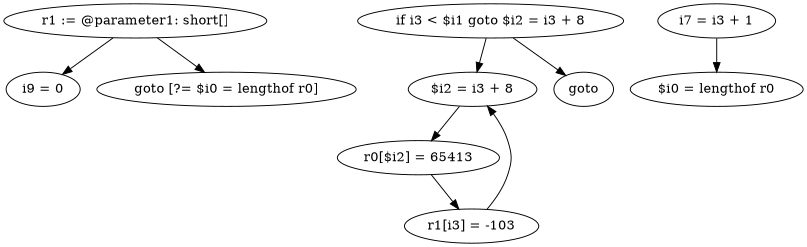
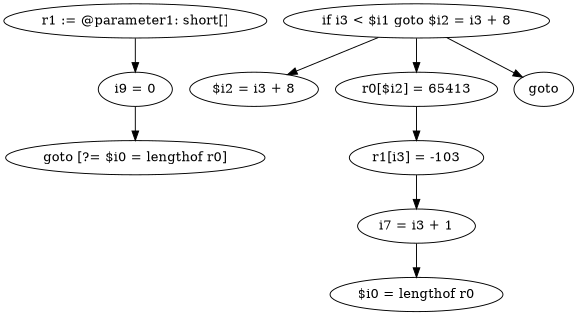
edge "r1 := @parameter1: short[]" -> "goto [?= $i0 = lengthof r0]": now "i9 = 0" -> "goto [?= $i0 = lengthof r0]"
edge "$i2 = i3 + 8" -> "r0[$i2] = 65413": now "if i3 < $i1 goto $i2 = i3 + 8" -> "r0[$i2] = 65413"
edge "r1[i3] = -103" -> "$i2 = i3 + 8": now "r1[i3] = -103" -> "i7 = i3 + 1"
